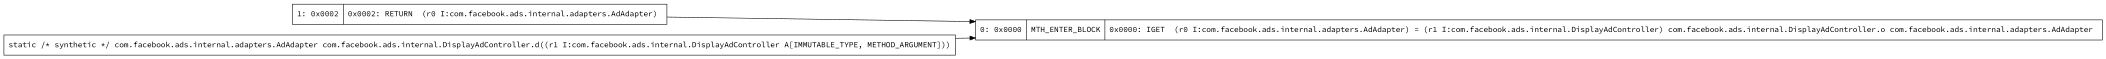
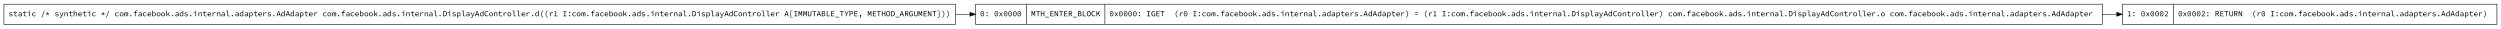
edge "1: 0x0002" -> "0: 0x0000": reversed
